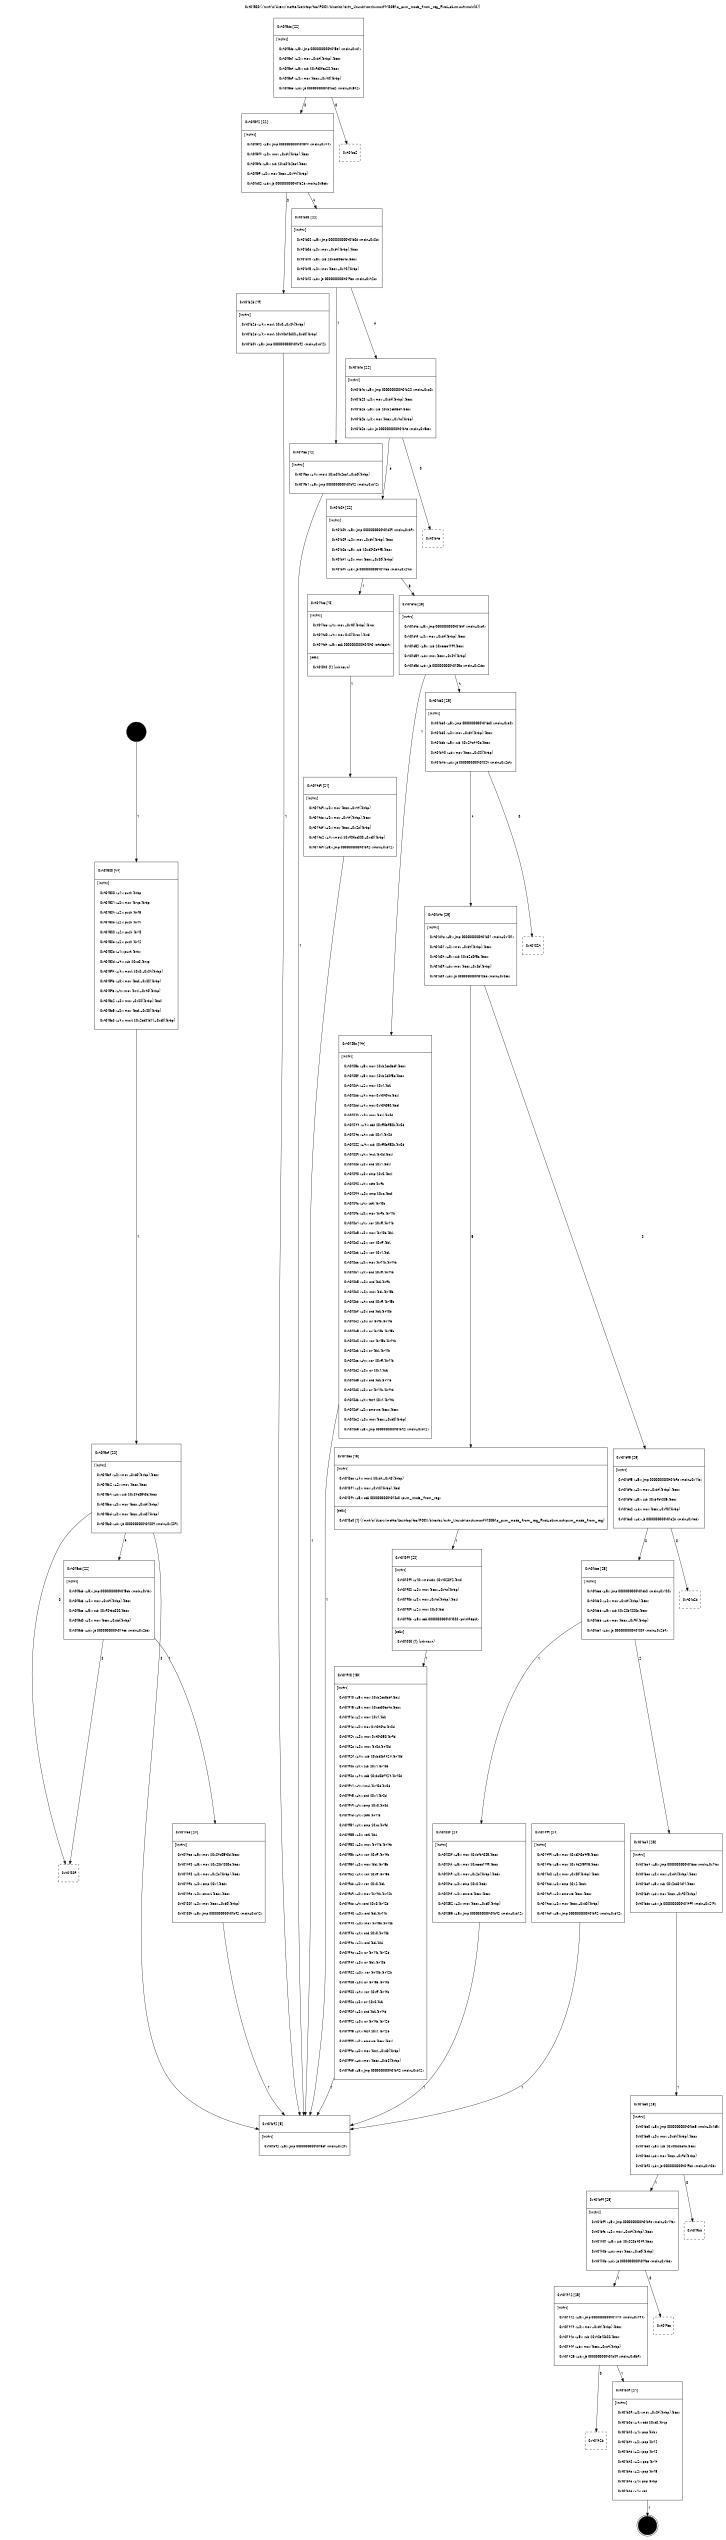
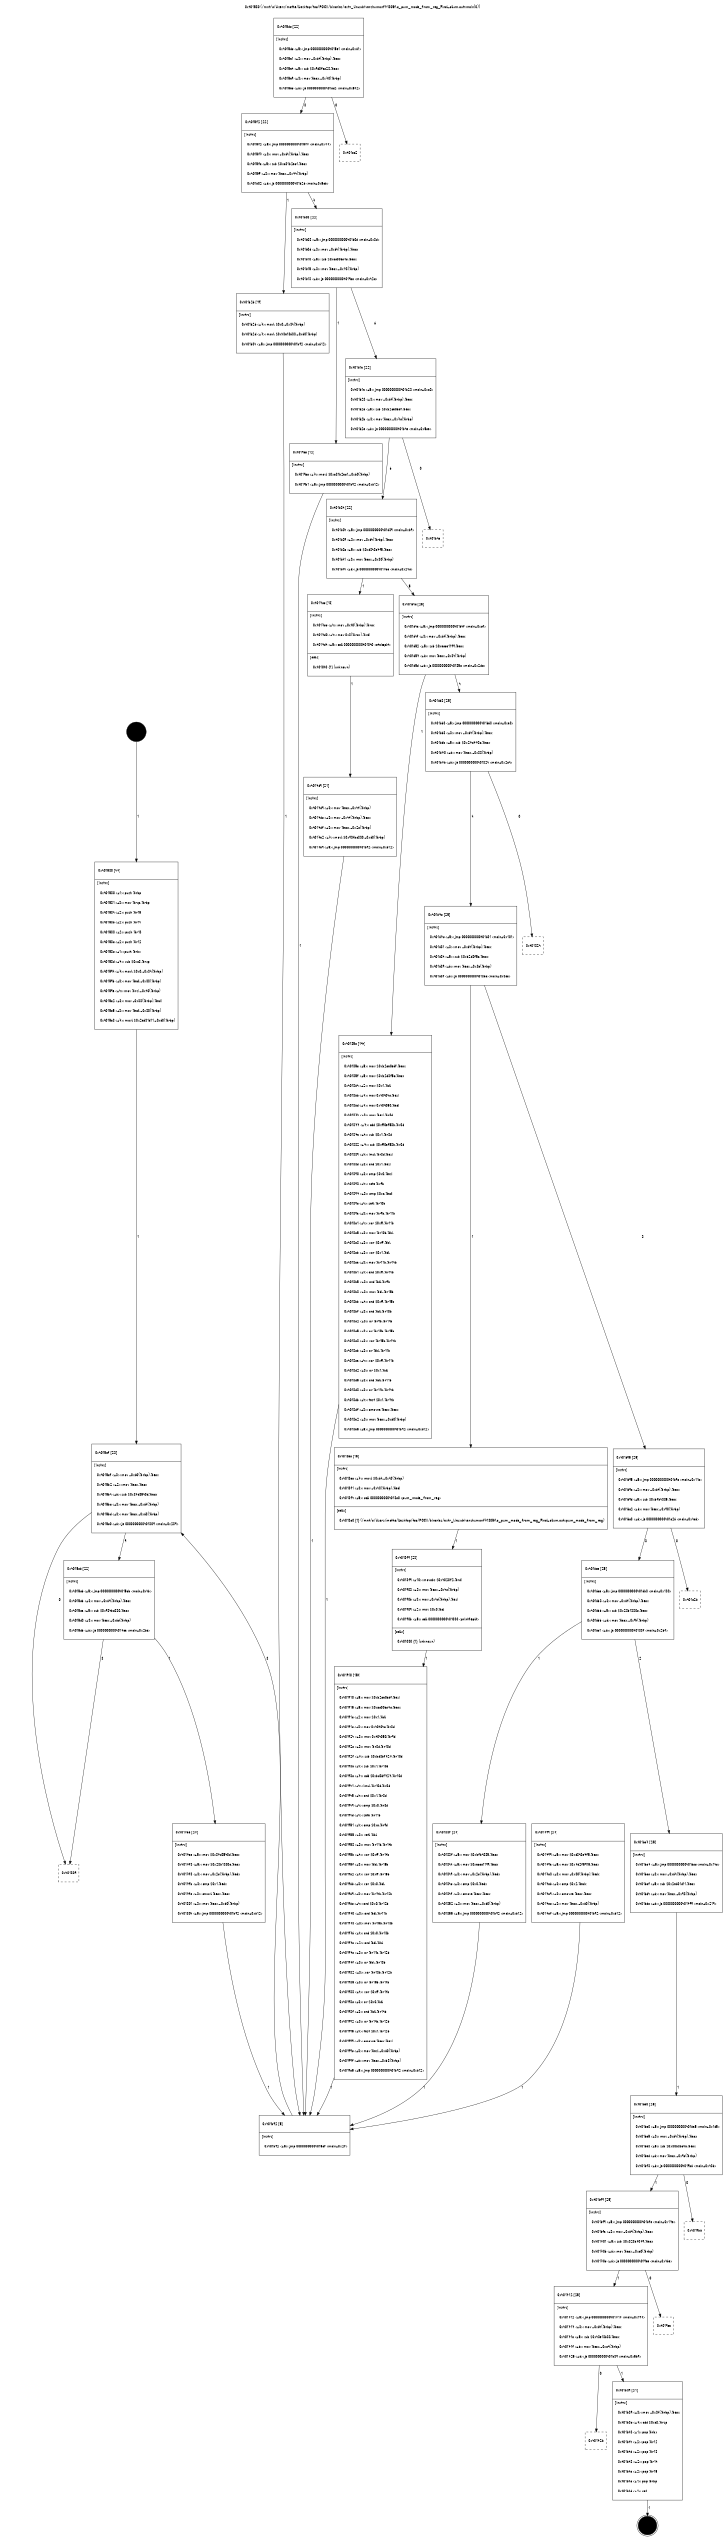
edge "0x4015f2 [22]" -> "0x401b26 [19]": label " 3" -> " 1"
edge "0x40167c [25]" -> "0x4018ea [15]": label " 5" -> " 1"
edge "0x4015af [23]" -> "0x401b92 [5]": reversed
